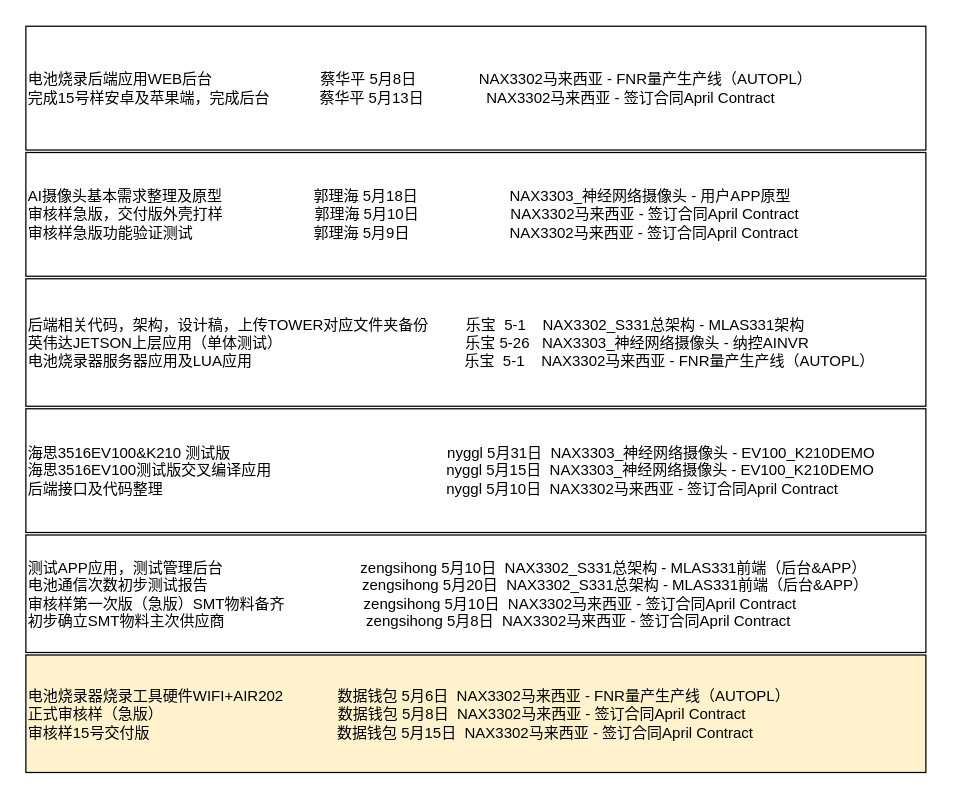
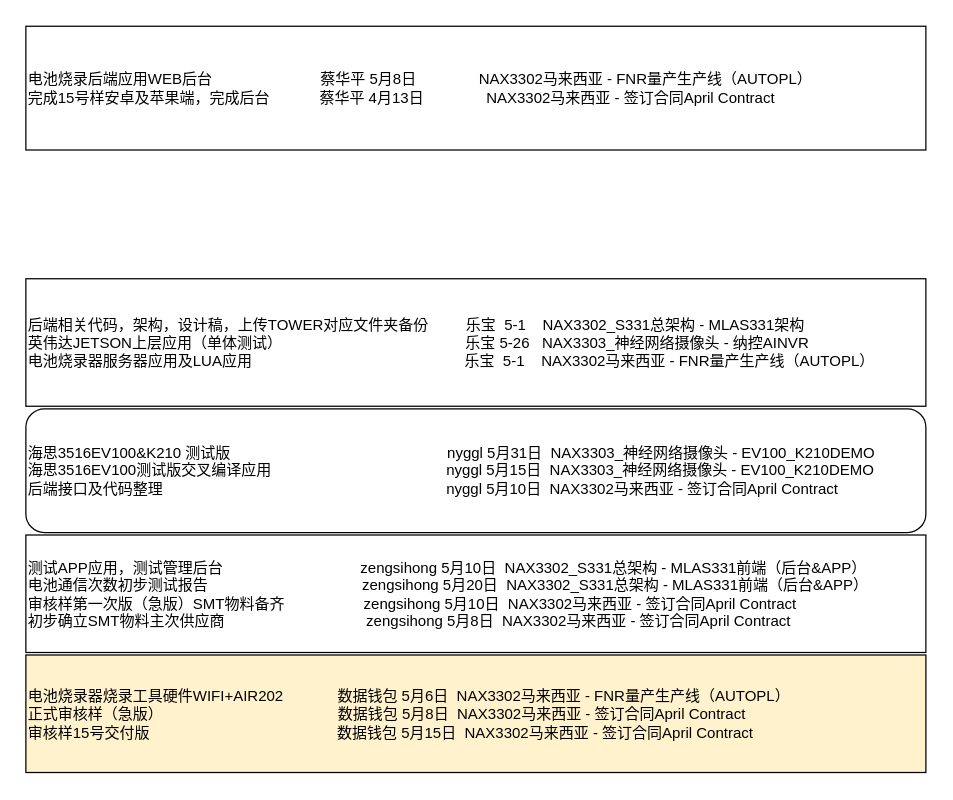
node "电池烧录后端应用WEB后台 蔡华平 5月8日 NAX3302马来西亚 - FNR量产生产线（AUTOPL） 完成15号样安卓及苹果端，完成后台 蔡华平 5月13日 NAX3302马来西亚 - 签订合同April Contract": label "电池烧录后端应用WEB后台 蔡华平 5月8日 NAX3302马来西亚 - FNR量产生产线（AUTOPL） 完成15号样安卓及苹果端，完成后台 蔡华平 5月13日 NAX3302马来西亚 - 签订合同April Contract" -> "电池烧录后端应用WEB后台 蔡华平 5月8日 NAX3302马来西亚 - FNR量产生产线（AUTOPL） 完成15号样安卓及苹果端，完成后台 蔡华平 4月13日 NAX3302马来西亚 - 签订合同April Contract"
node "AI摄像头基本需求整理及原型 郭理海 5月18日 NAX3303_神经网络摄像头 - 用户APP原型 审核样急版，交付版外壳打样 郭理海 5月10日 NAX3302马来西亚 - 签订合同April Contract 审核样急版功能验证测试 郭理海 5月9日 NAX3302马来西亚 - 签订合同April Contract": removed
node "海思3516EV100&K210 测试版 nyggl 5月31日 NAX3303_神经网络摄像头 - EV100_K210DEMO 海思3516EV100测试版交叉编译应用 nyggl 5月15日 NAX3303_神经网络摄像头 - EV100_K210DEMO 后端接口及代码整理 nyggl 5月10日 NAX3302马来西亚 - 签订合同April Contract": shape rectangle -> rounded rectangle
